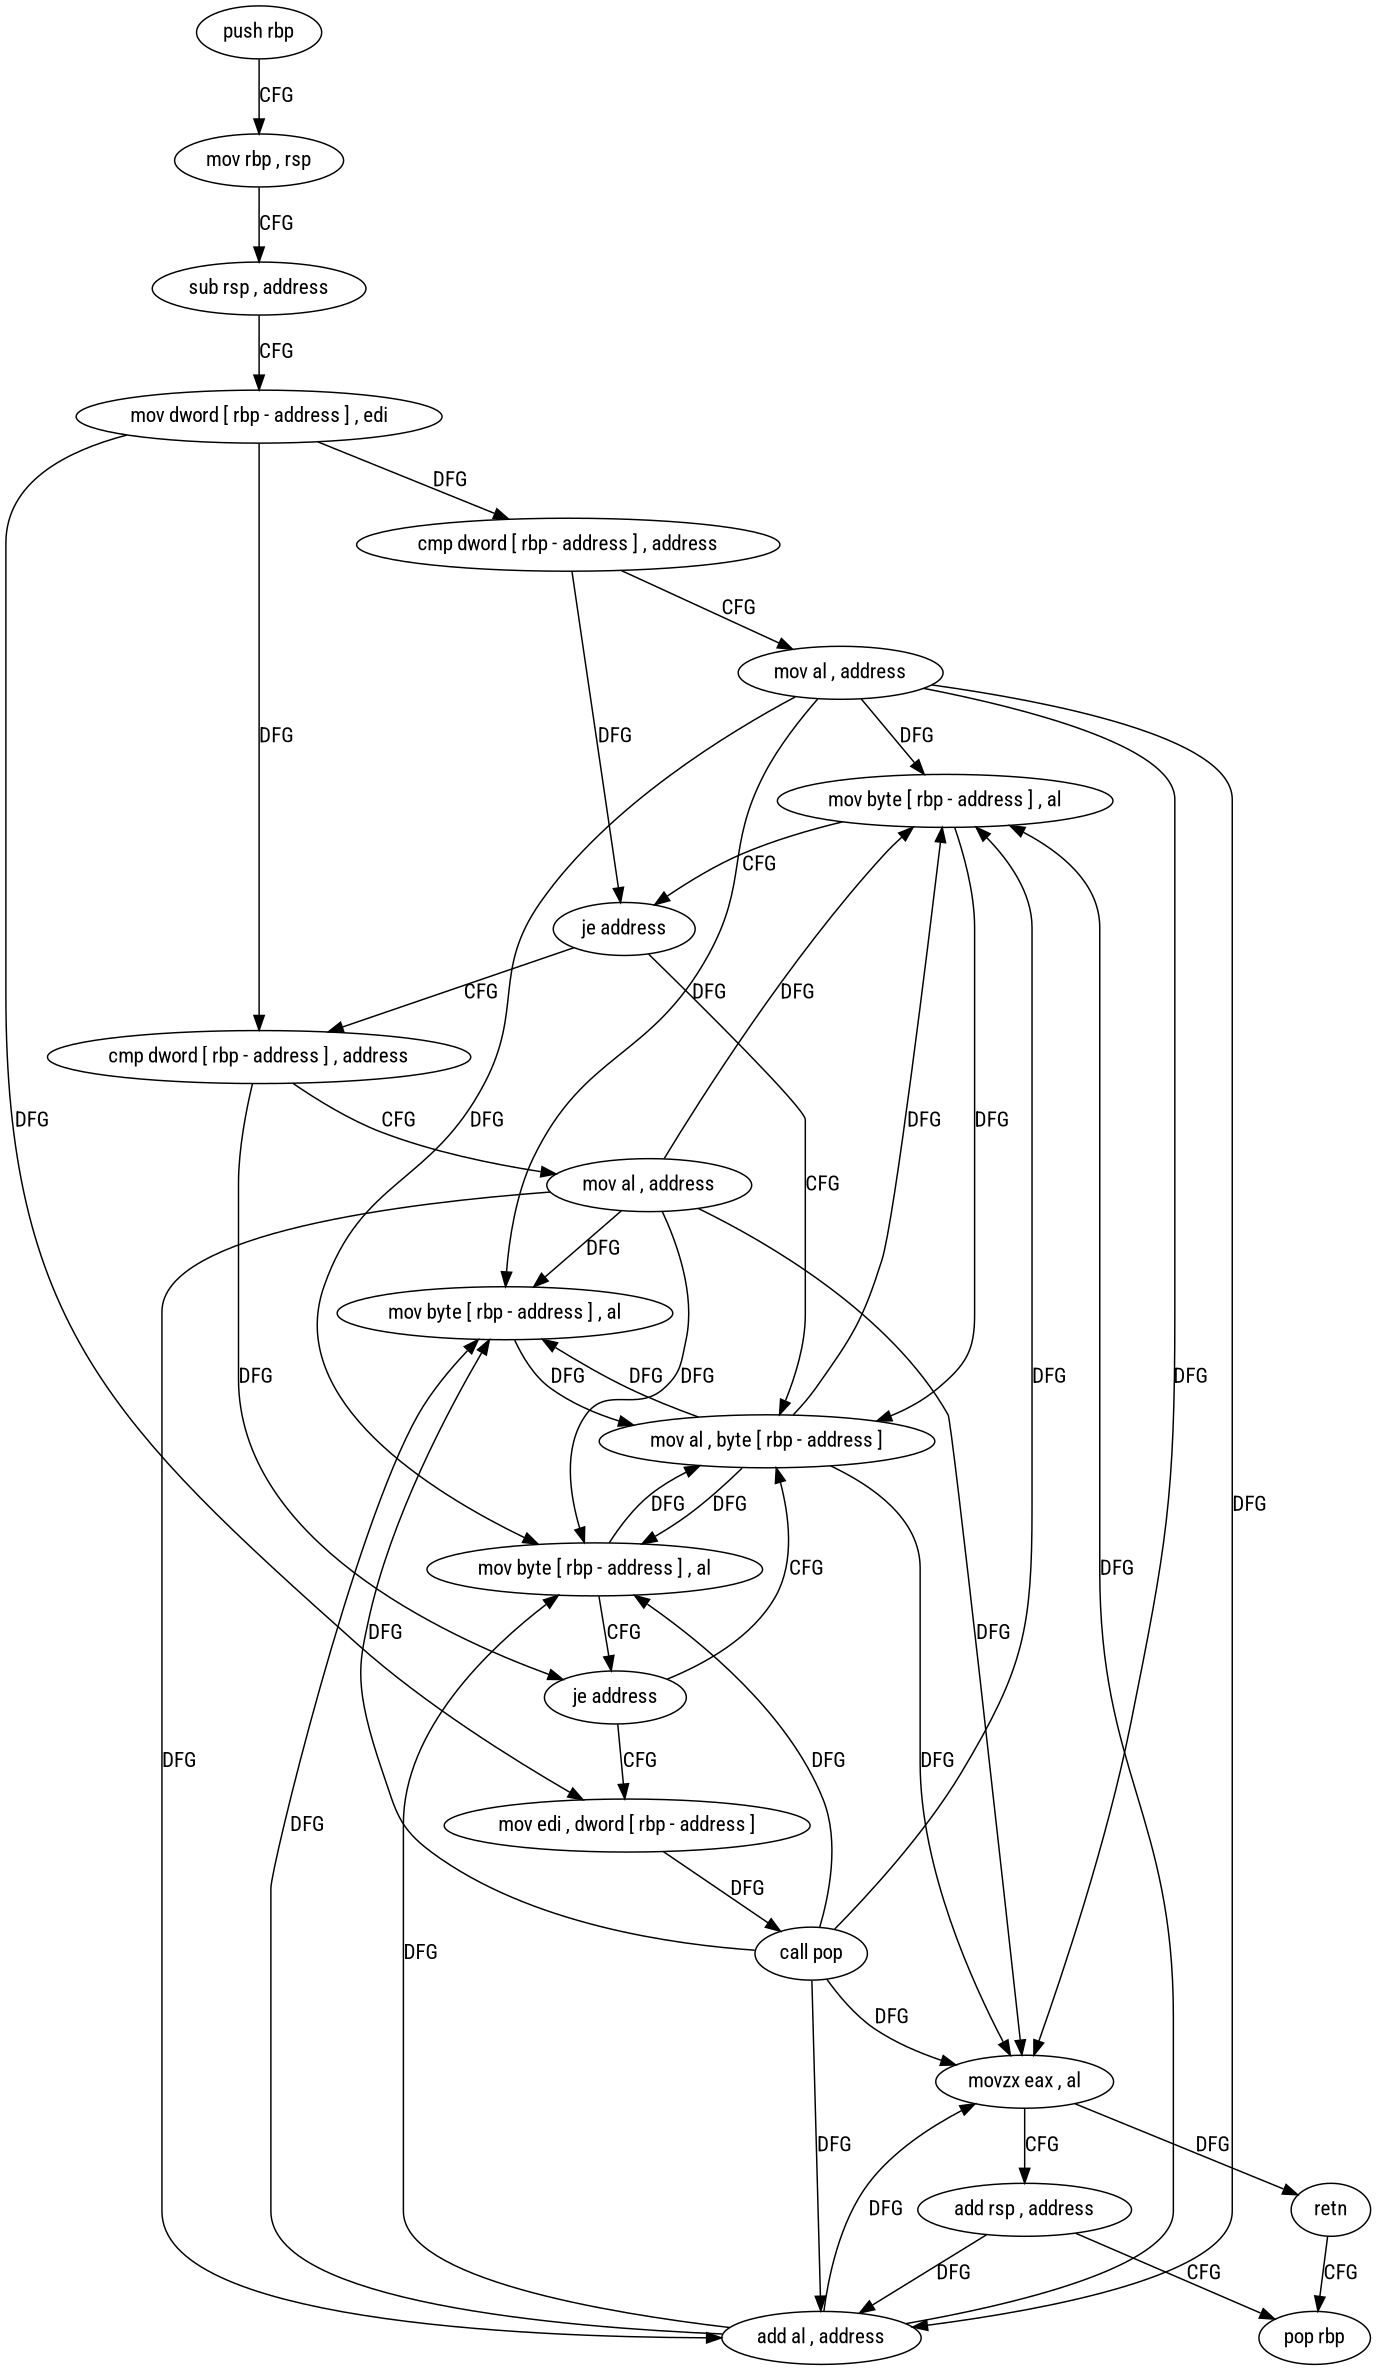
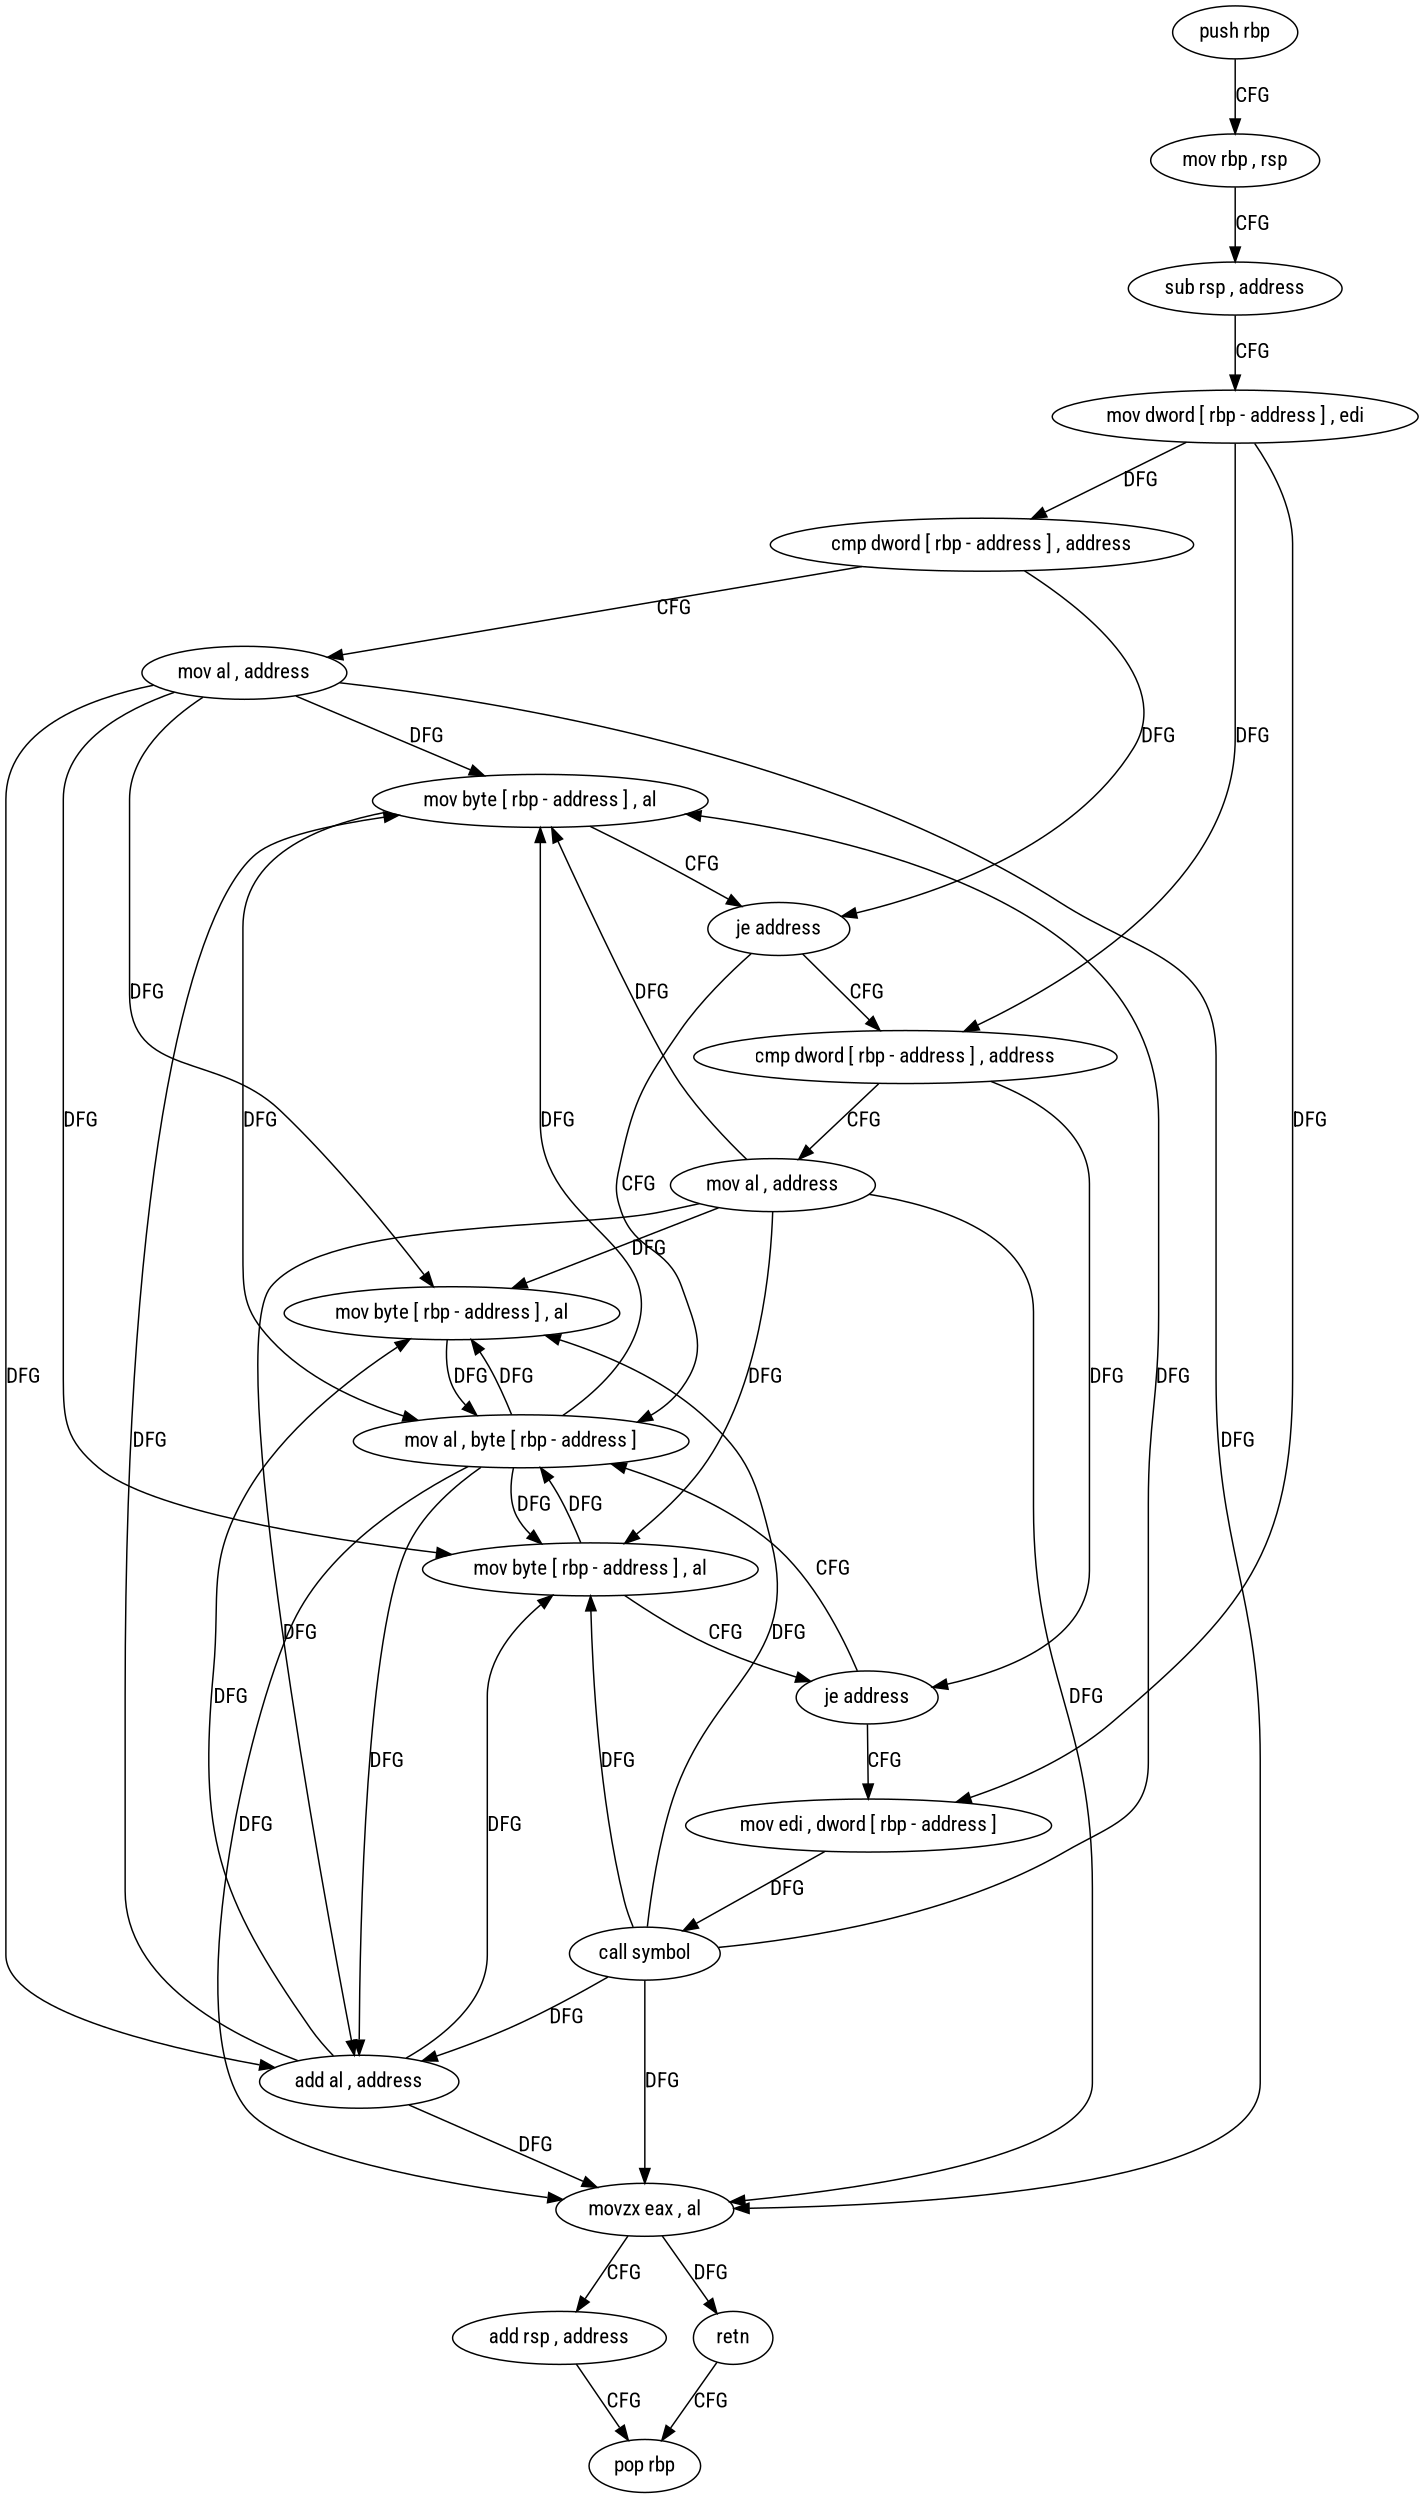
node "call pop": label "call pop" -> "call symbol"
edge "add rsp , address" -> "add al , address": now "mov al , byte [ rbp - address ]" -> "add al , address"
